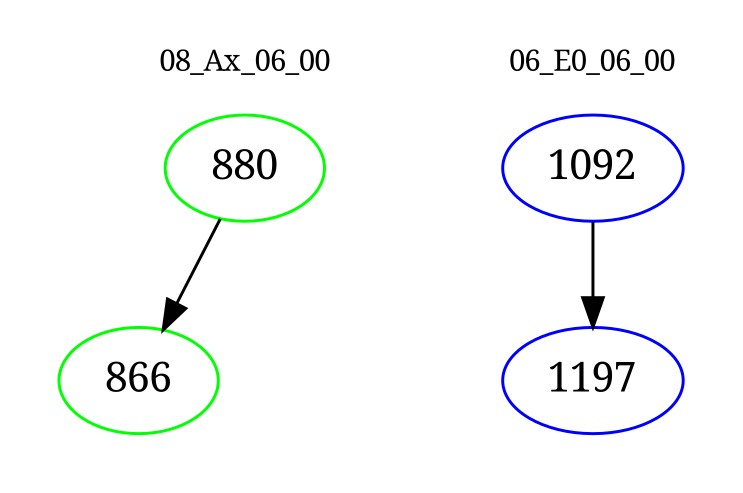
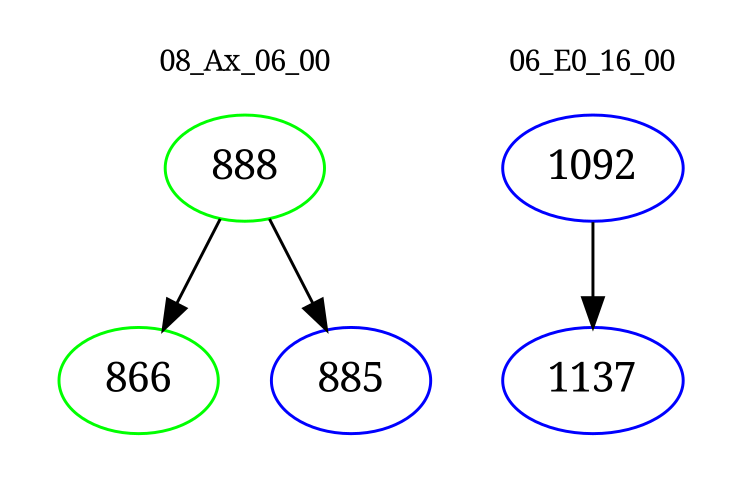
cluster "06_E0_06_00": label "06_E0_06_00" -> "06_E0_16_00"
node "880": label "880" -> "888"
node "885": added
node "1197": label "1197" -> "1137"
